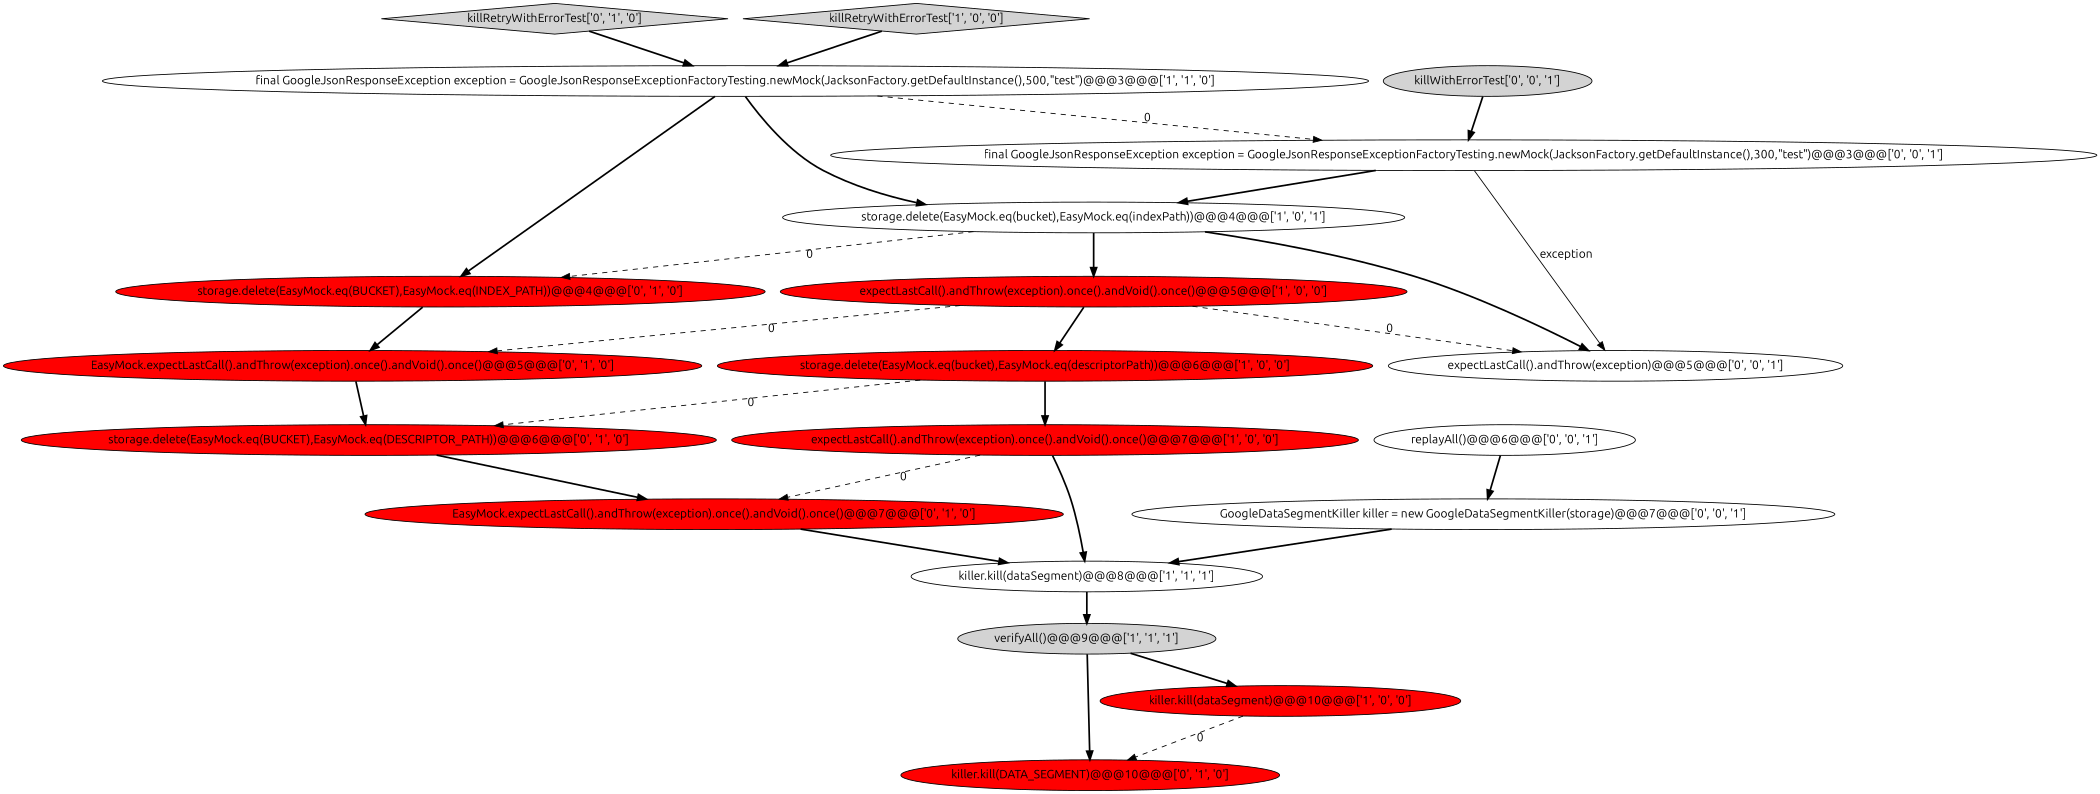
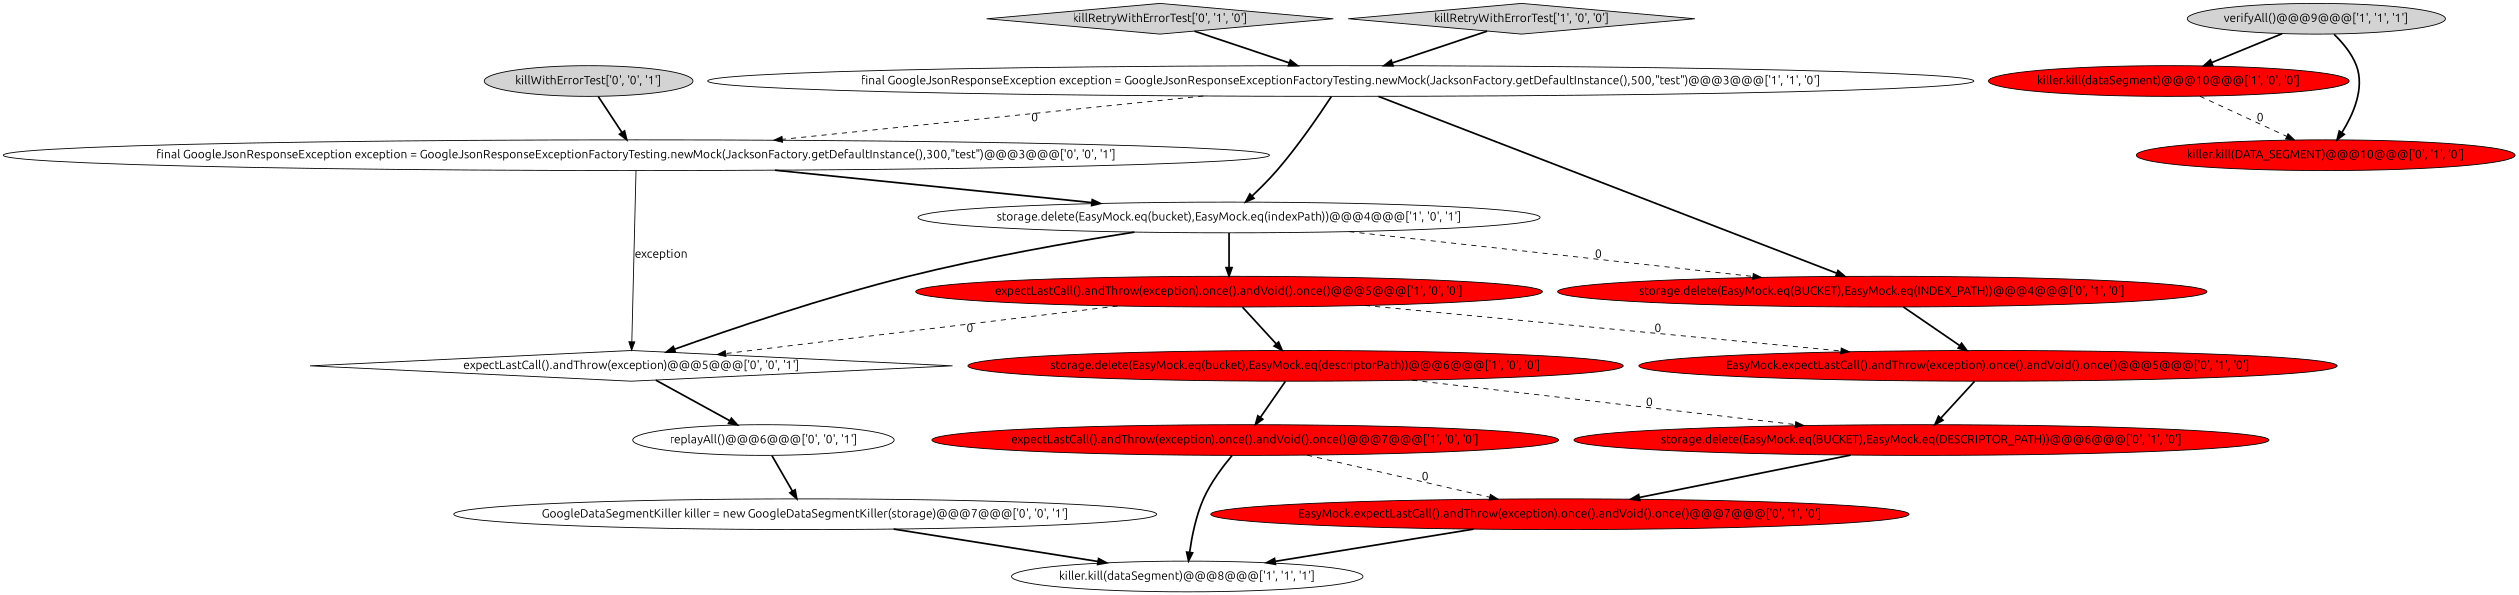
node "expectLastCall().andThrow(exception)@@@5@@@['0', '0', '1']": shape ellipse -> diamond
edge "expectLastCall().andThrow(exception)@@@5@@@['0', '0', '1']" -> "replayAll()@@@6@@@['0', '0', '1']": added
edge "killer.kill(dataSegment)@@@8@@@['1', '1', '1']" -> "verifyAll()@@@9@@@['1', '1', '1']": removed
